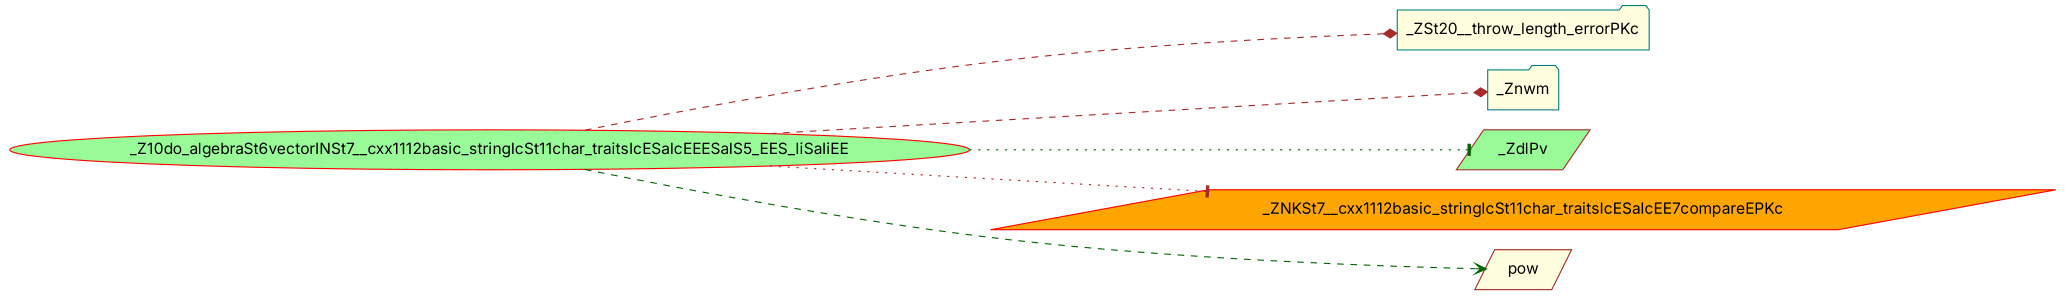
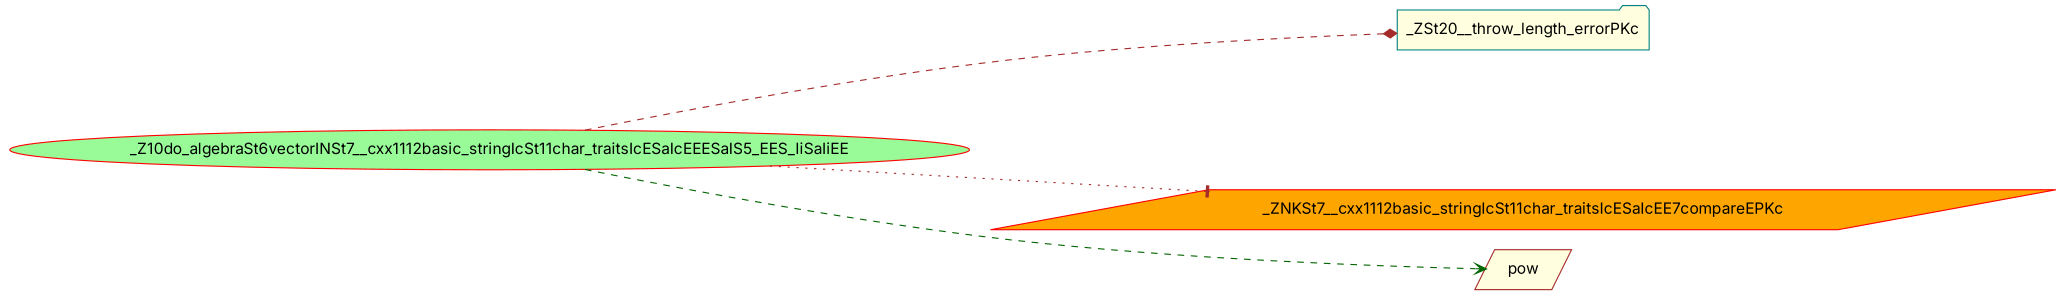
node "_Znwm": removed
node "_ZdlPv": removed
